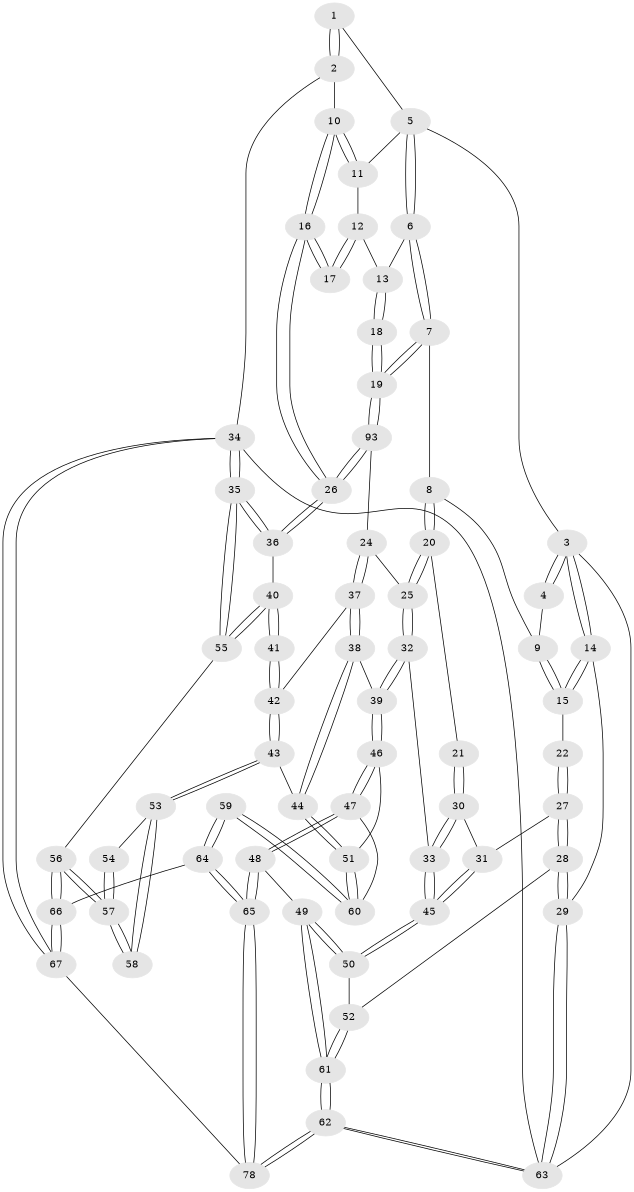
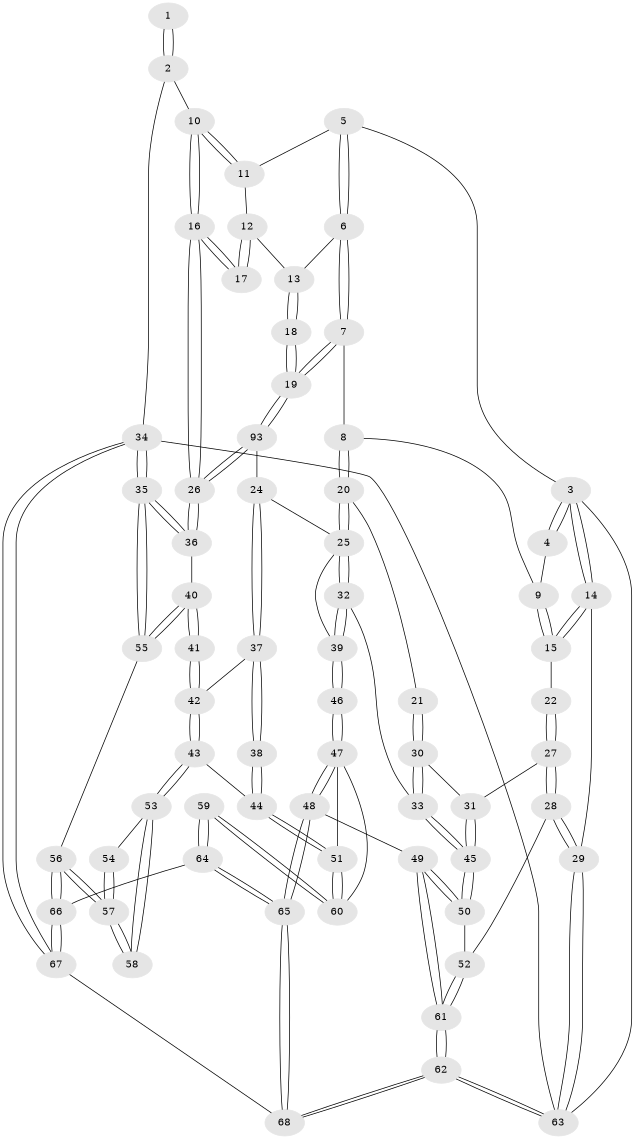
edge "1" -- "5": removed
edge "38" -- "39": now "25" -- "39"
edge "46" -- "51": now "47" -- "51"
node "78": label "78" -> "68"
